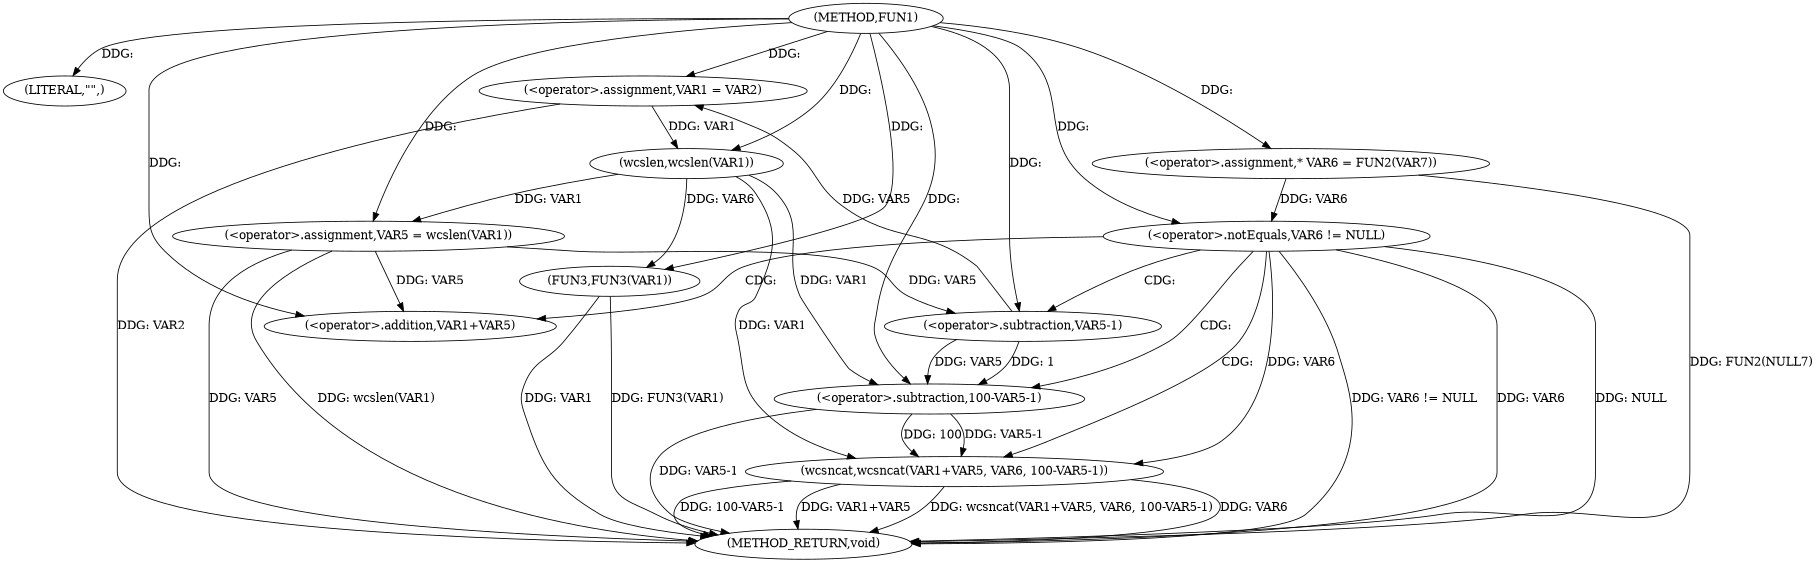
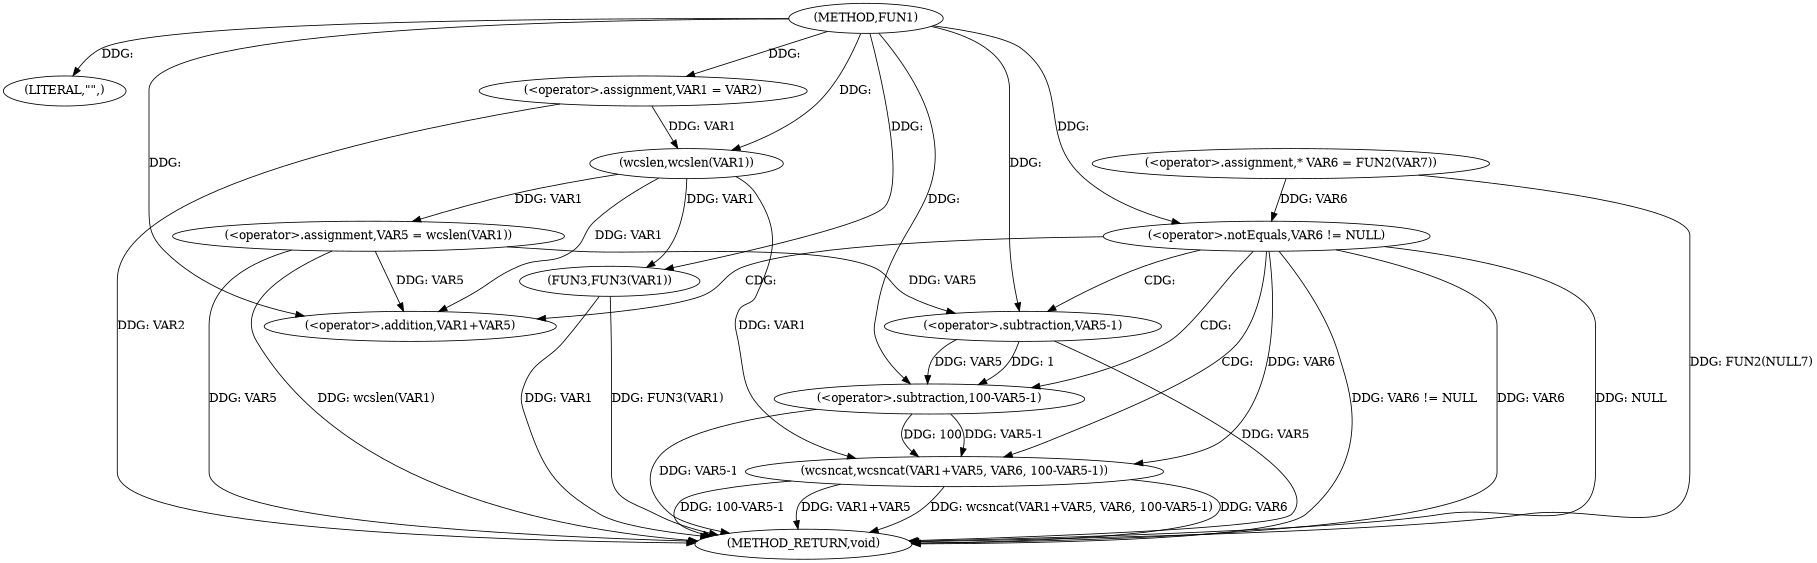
edge "(METHOD,FUN1)" -> "(<operator>.assignment,VAR5 = wcslen(VAR1))": removed, label "DDG:"
edge "(METHOD,FUN1)" -> "(<operator>.assignment,* VAR6 = FUN2(VAR7))": removed, label "DDG:"
edge "(wcslen,wcslen(VAR1))" -> "(FUN3,FUN3(VAR1))": label "DDG: VAR6" -> "DDG: VAR1"
edge "(<operator>.subtraction,VAR5-1)" -> "(<operator>.assignment,VAR1 = VAR2)": now "(<operator>.subtraction,VAR5-1)" -> "(METHOD_RETURN,void)"
edge "(wcslen,wcslen(VAR1))" -> "(<operator>.subtraction,100-VAR5-1)": now "(wcslen,wcslen(VAR1))" -> "(<operator>.addition,VAR1+VAR5)"
